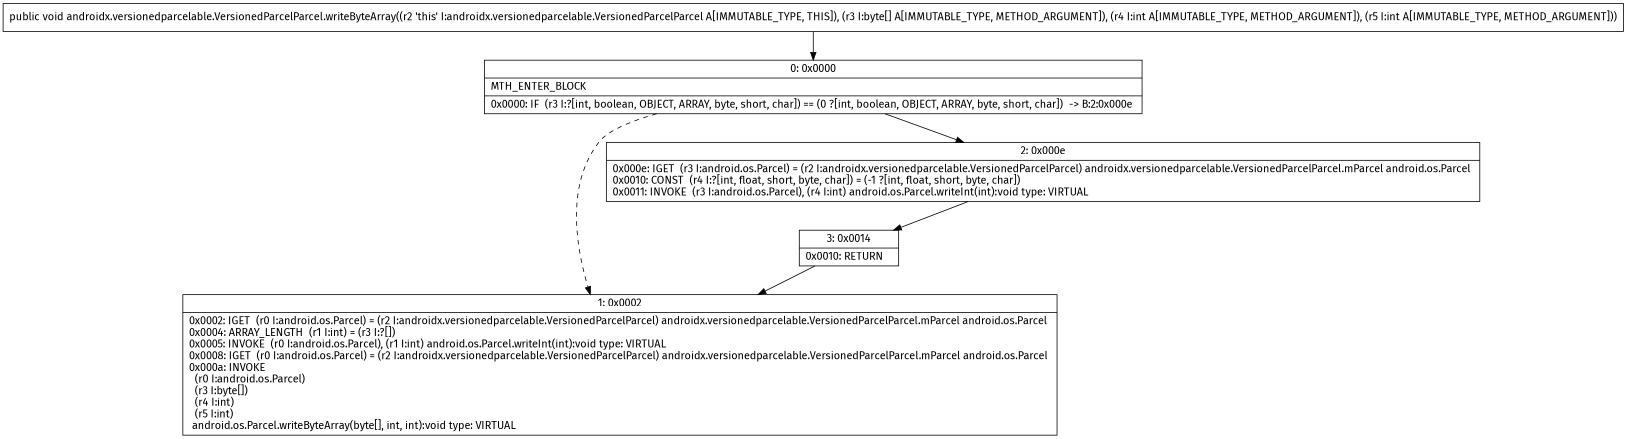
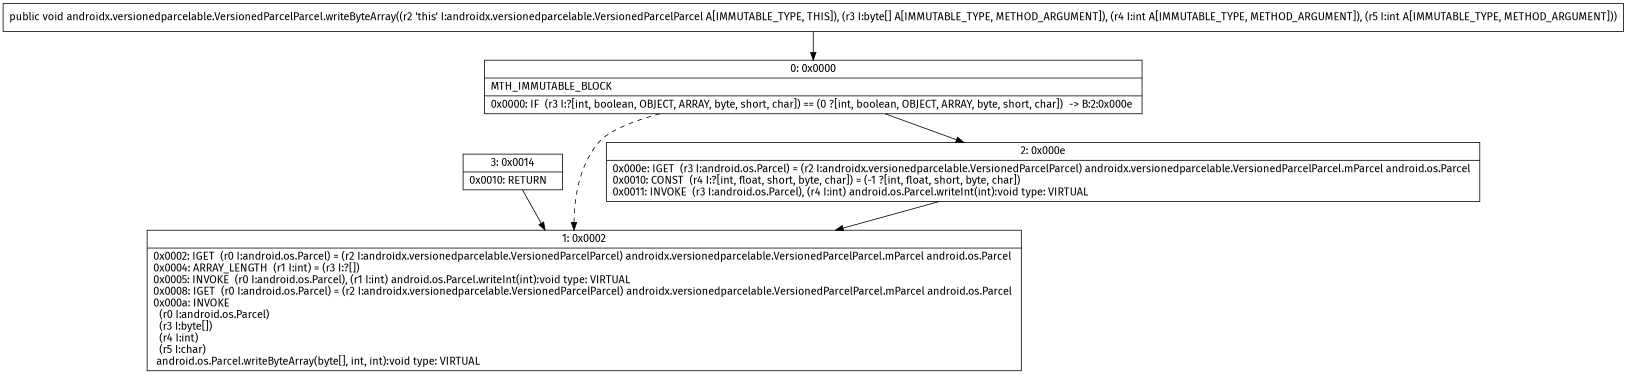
node "0: 0x0000": text "MTH_ENTER_BLOCK" -> "MTH_IMMUTABLE_BLOCK"
edge "2: 0x000e" -> "3: 0x0014": now "2: 0x000e" -> "1: 0x0002"
node "1: 0x0002": text "(r5 I:int)" -> "(r5 I:char)"
